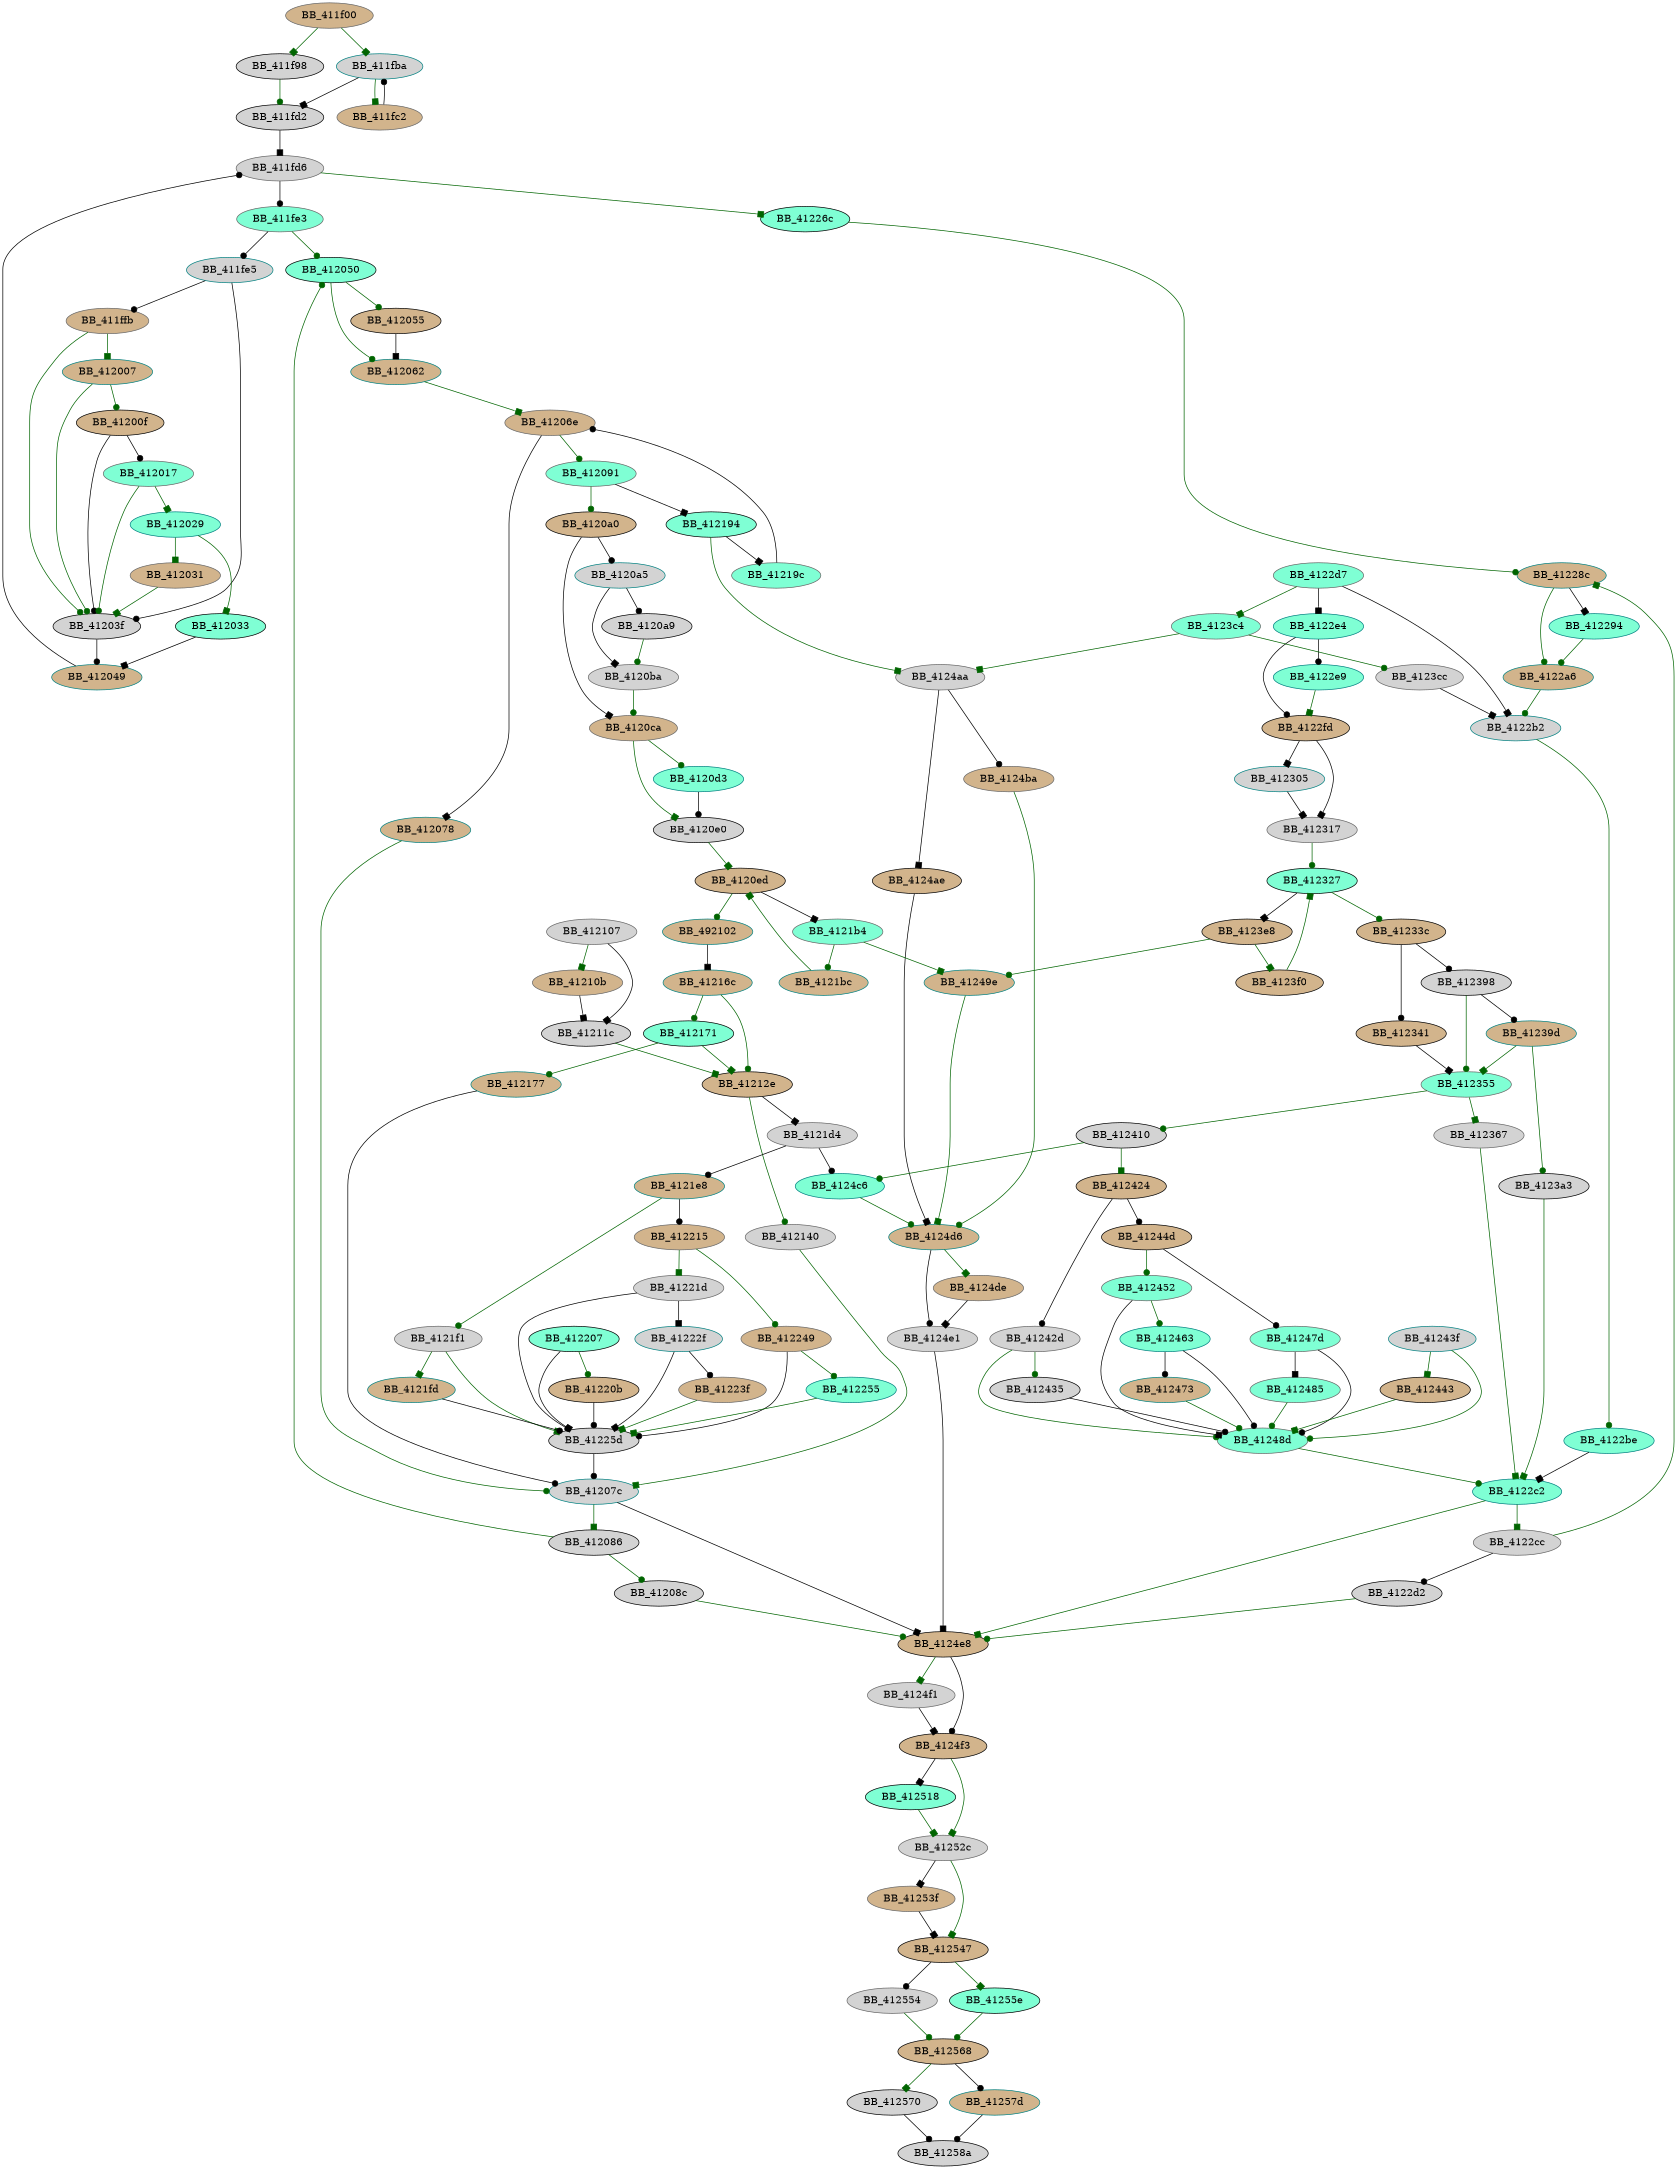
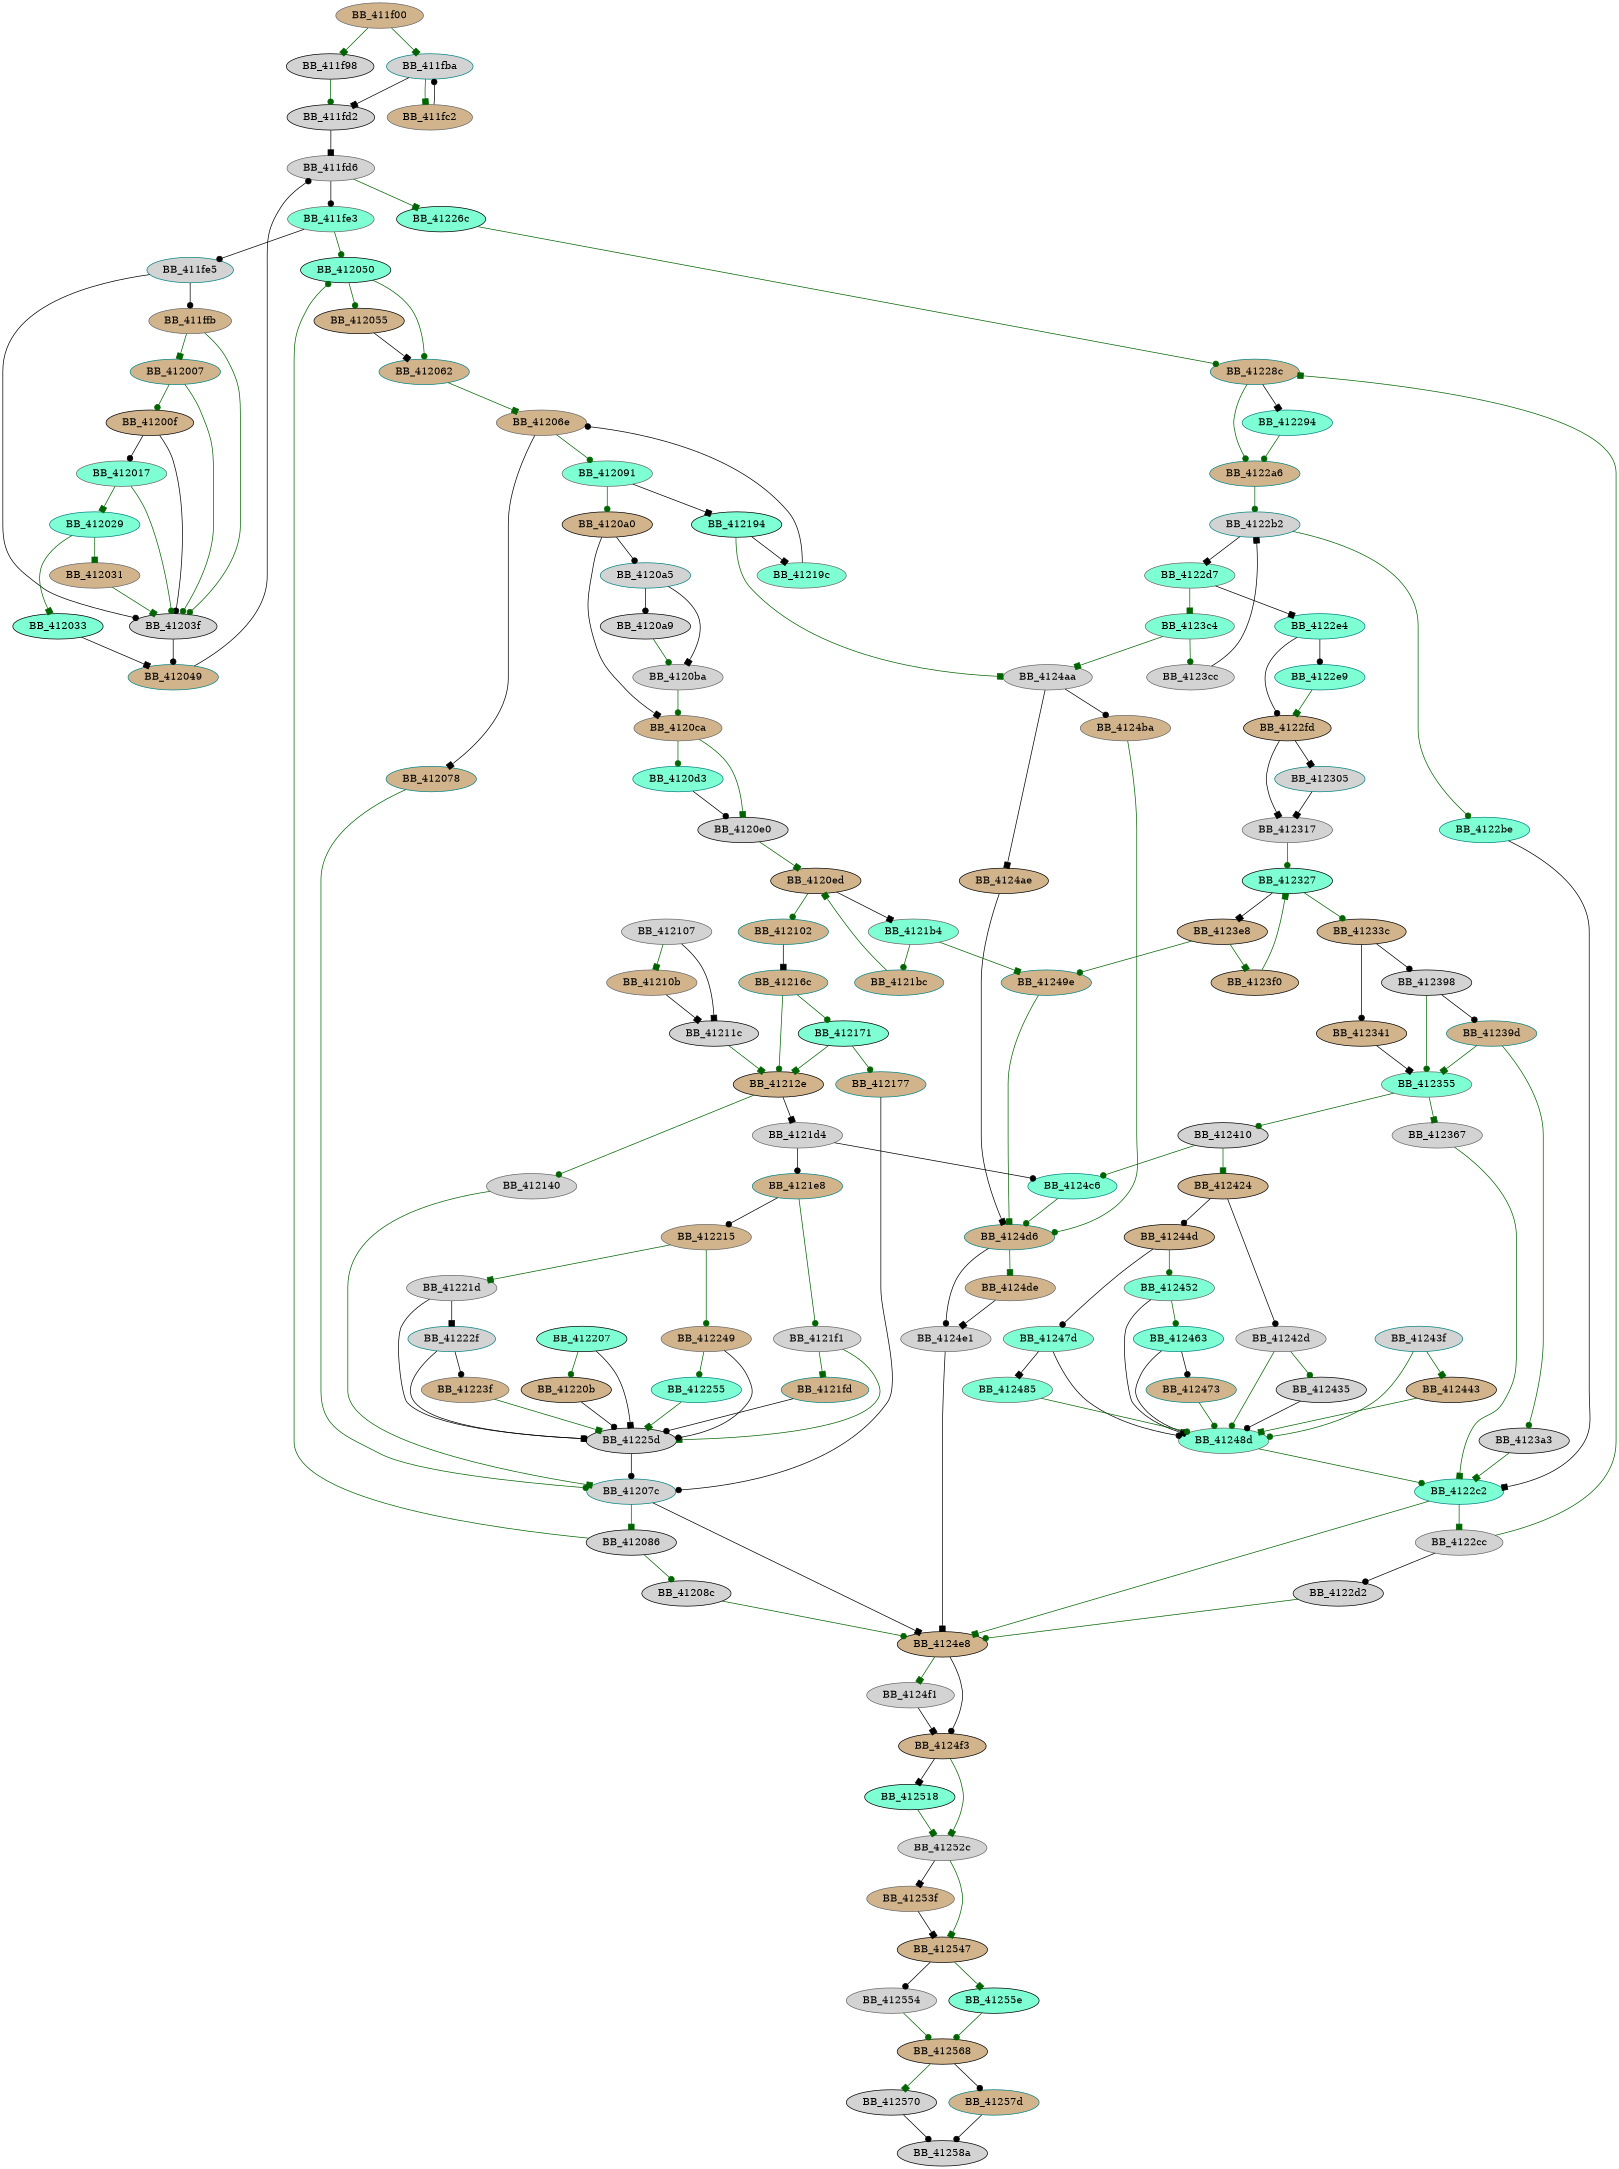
edge "BB_4122d7" -> "BB_4122b2": reversed
node "BB_492102": label "BB_492102" -> "BB_412102"
